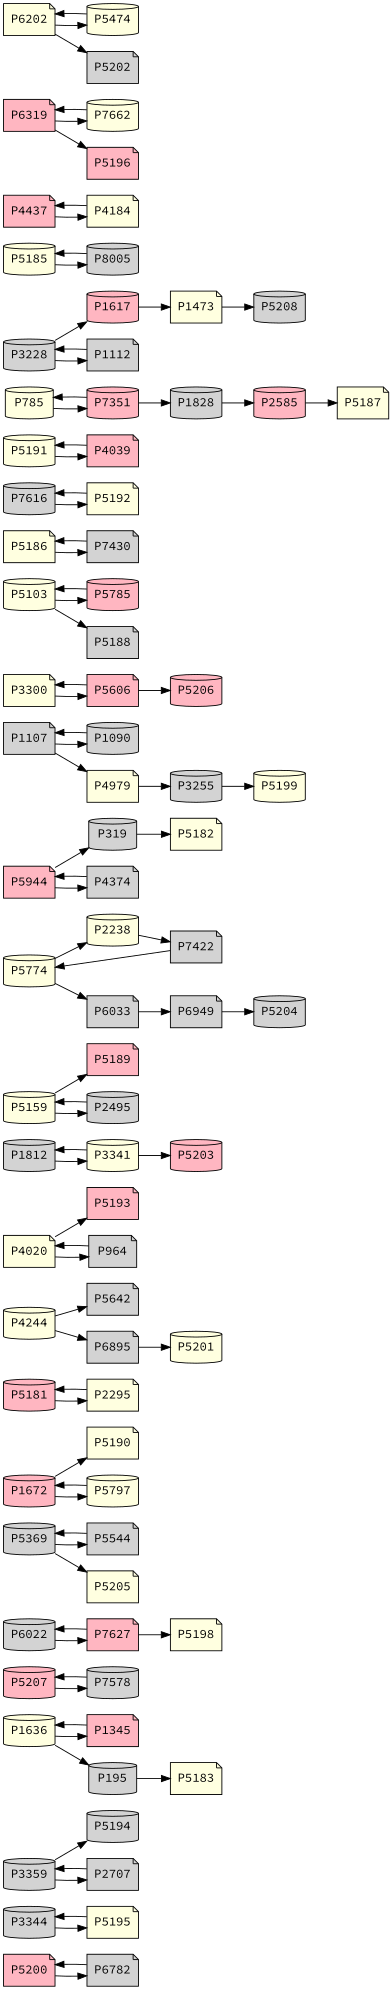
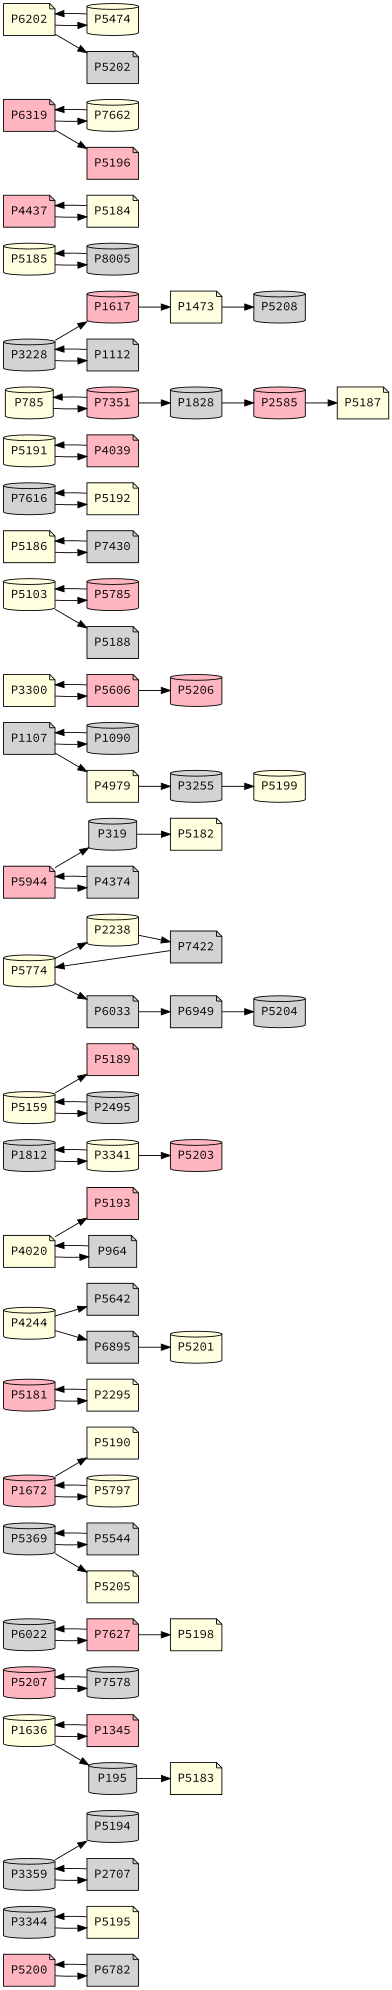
node "P4184": label "P4184" -> "P5184"
